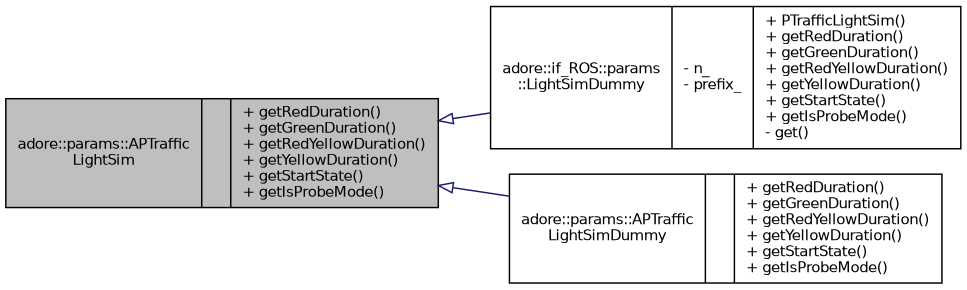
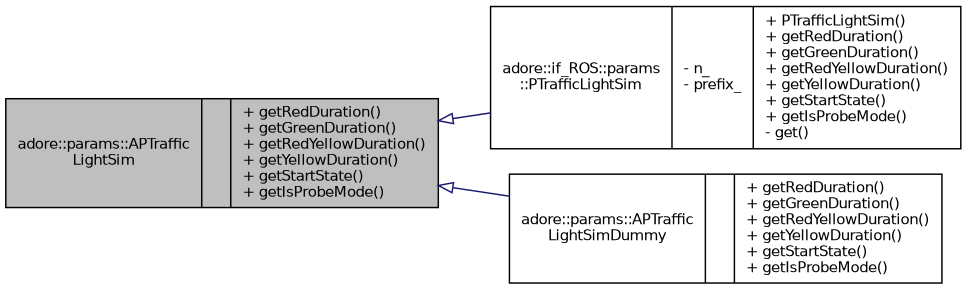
node "adore::if_ROS::params": text "::LightSimDummy" -> "::PTrafficLightSim"
